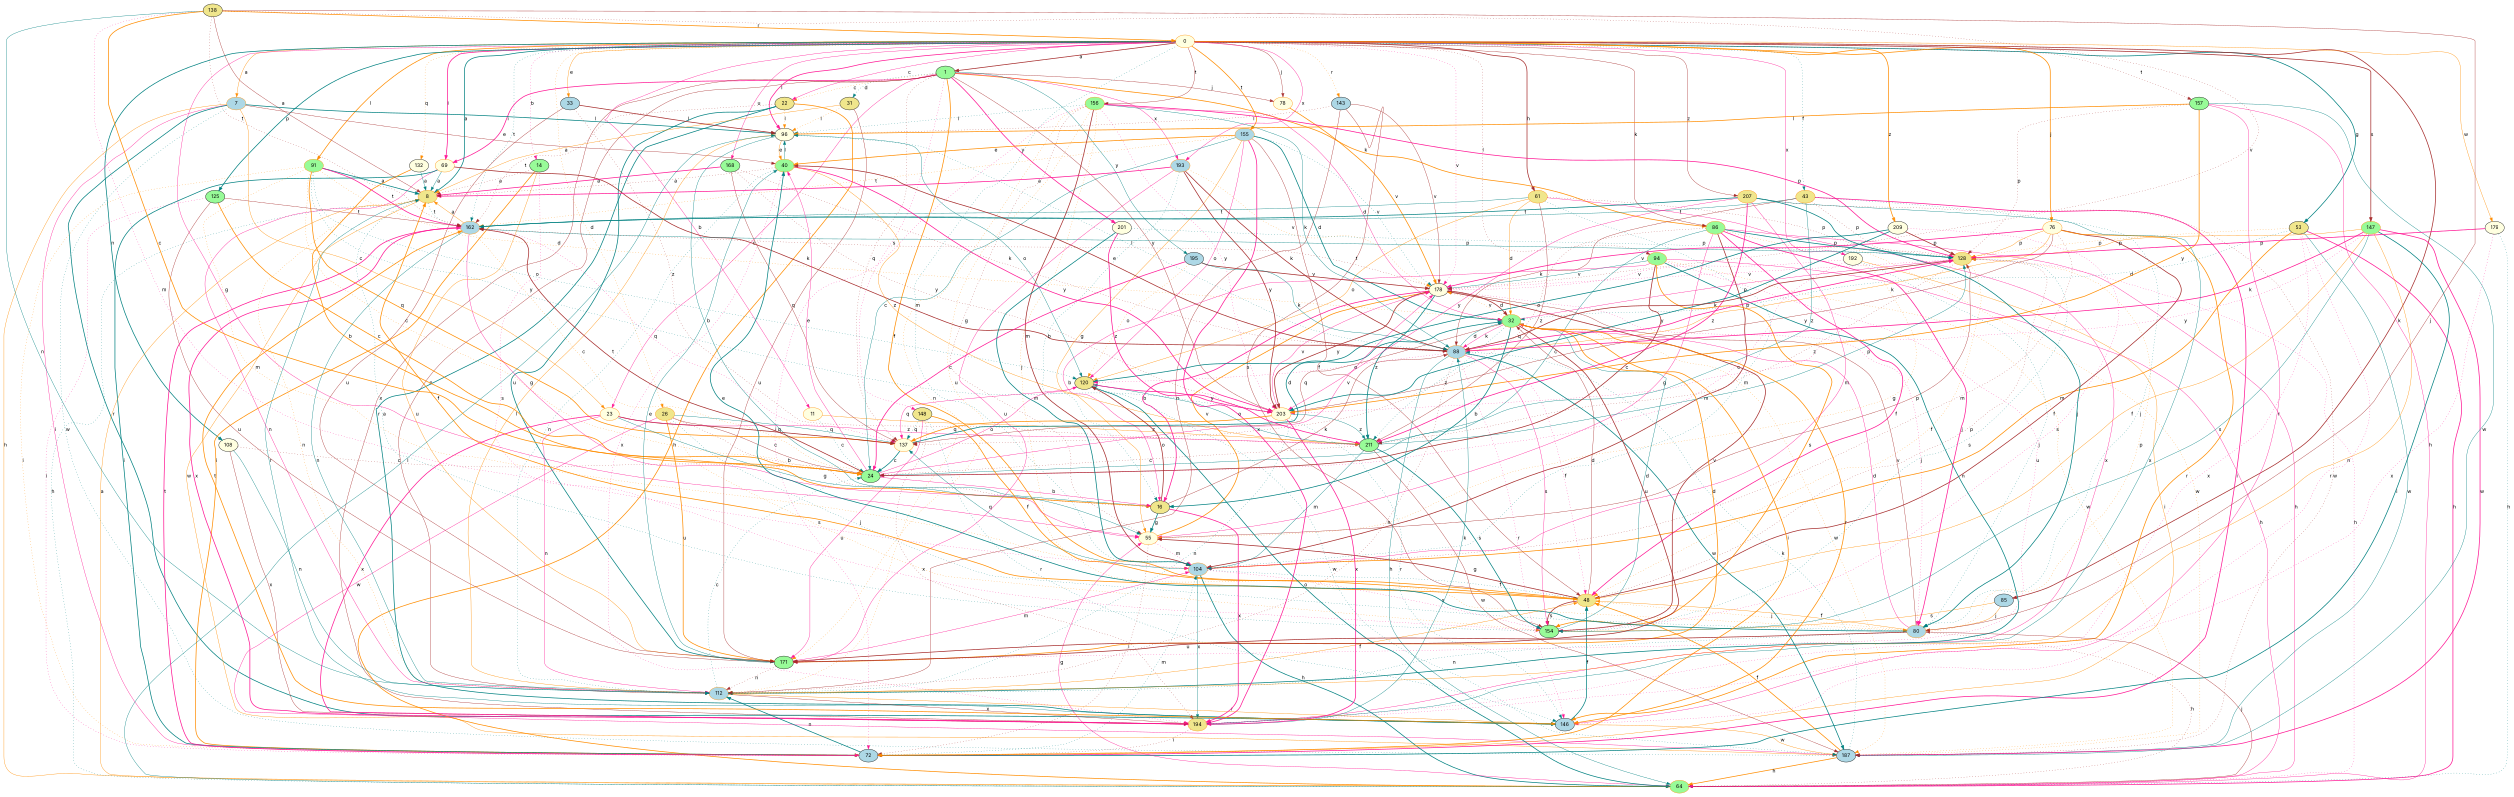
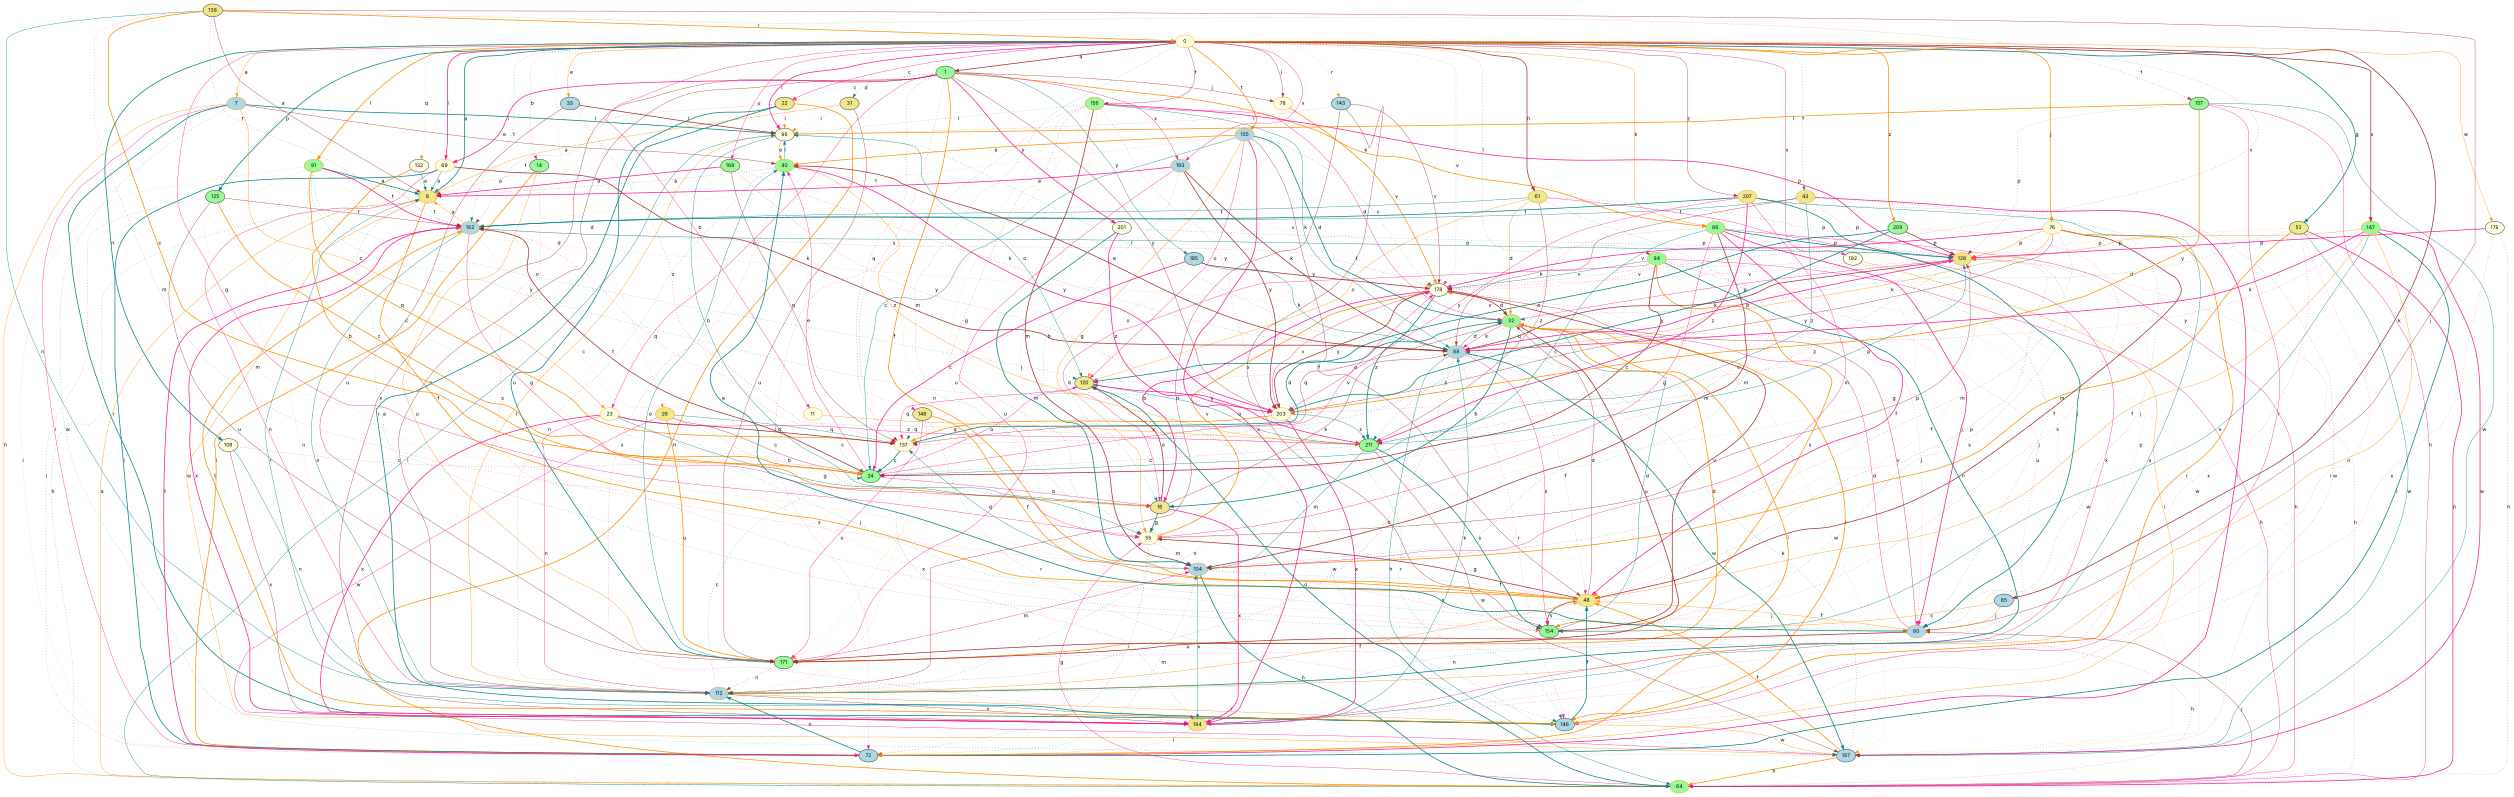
edge "0" -> "86": color brown -> darkorange
node "209": fillcolor lightyellow -> palegreen
edge "48" -> "8": reversed
